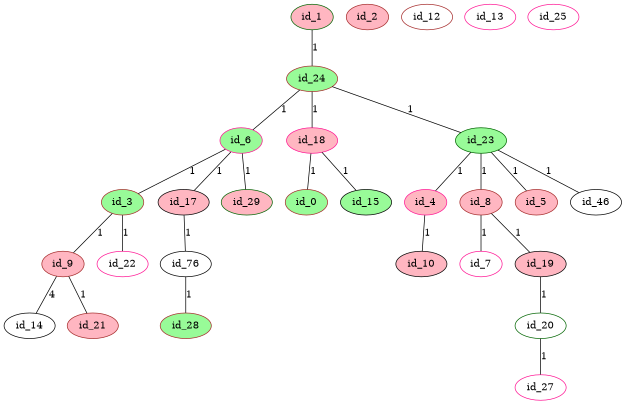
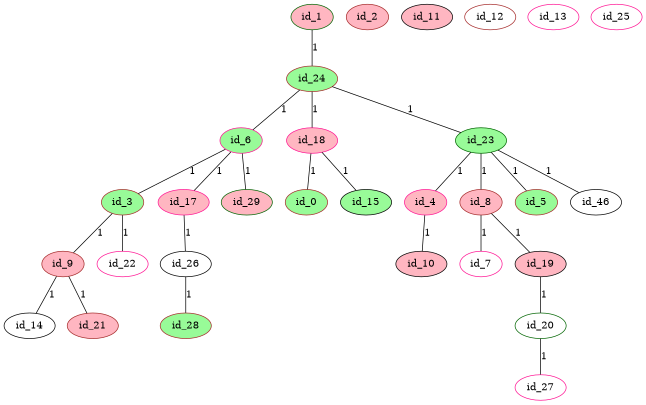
node "id_11": added
node "id_17": color black -> deeppink
node "id_5": fillcolor lightpink -> palegreen
node "id_76": label "id_76" -> "id_26"
edge "id_9" -- "id_14": label "4" -> "1"
